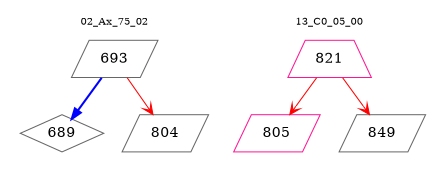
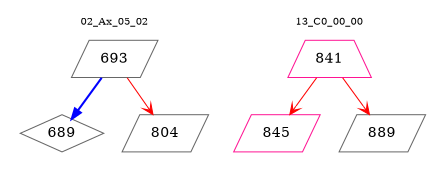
cluster "02_Ax_75_02": label "02_Ax_75_02" -> "02_Ax_05_02"
cluster "13_C0_05_00": label "13_C0_05_00" -> "13_C0_00_00"
node "821": label "821" -> "841"
node "805": label "805" -> "845"
node "849": label "849" -> "889"
